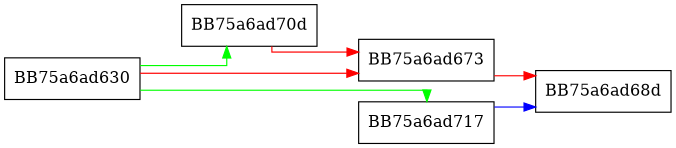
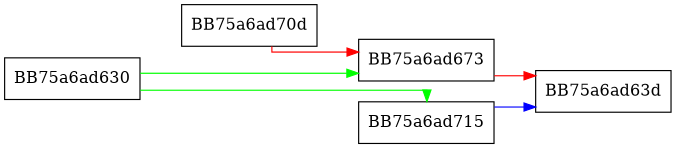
edge "BB75a6ad630" -> "BB75a6ad70d": removed
edge "BB75a6ad630" -> "BB75a6ad673": color red -> green
node "BB75a6ad68d": label "BB75a6ad68d" -> "BB75a6ad63d"
node "BB75a6ad717": label "BB75a6ad717" -> "BB75a6ad715"
